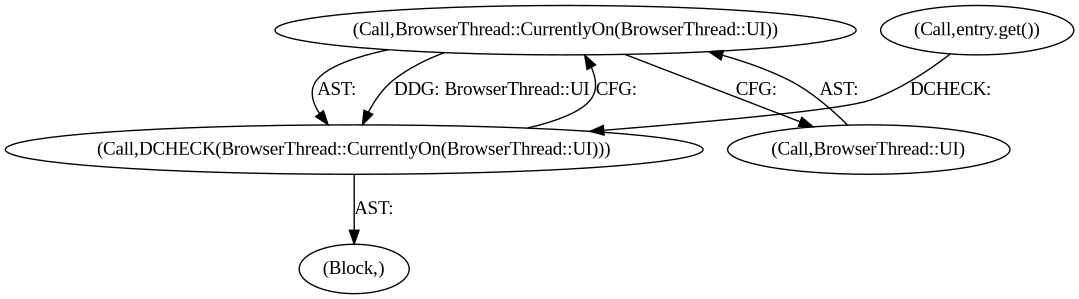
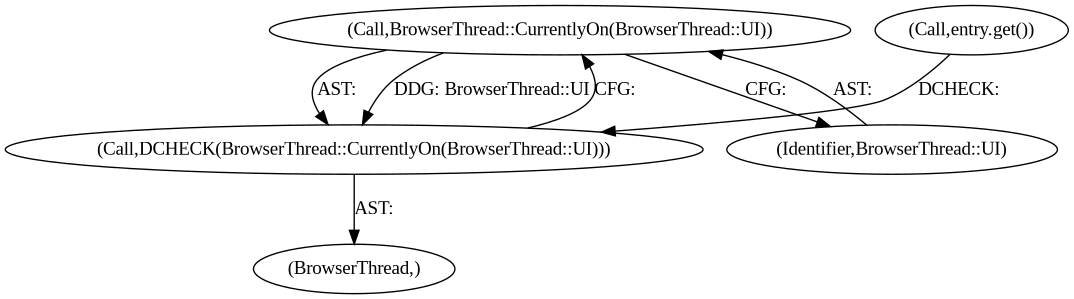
node "(Call,BrowserThread::UI)": label "(Call,BrowserThread::UI)" -> "(Identifier,BrowserThread::UI)"
node "(Block,)": label "(Block,)" -> "(BrowserThread,)"
